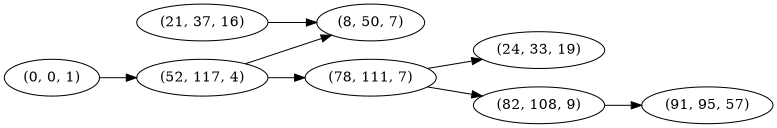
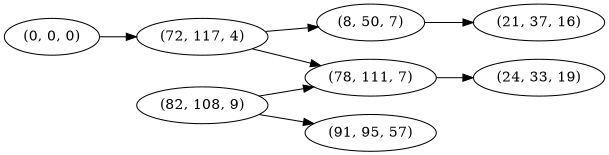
edge "(21, 37, 16)" -> "(8, 50, 7)": reversed
node "(0, 0, 1)": label "(0, 0, 1)" -> "(0, 0, 0)"
node "(52, 117, 4)": label "(52, 117, 4)" -> "(72, 117, 4)"
edge "(78, 111, 7)" -> "(82, 108, 9)": reversed
